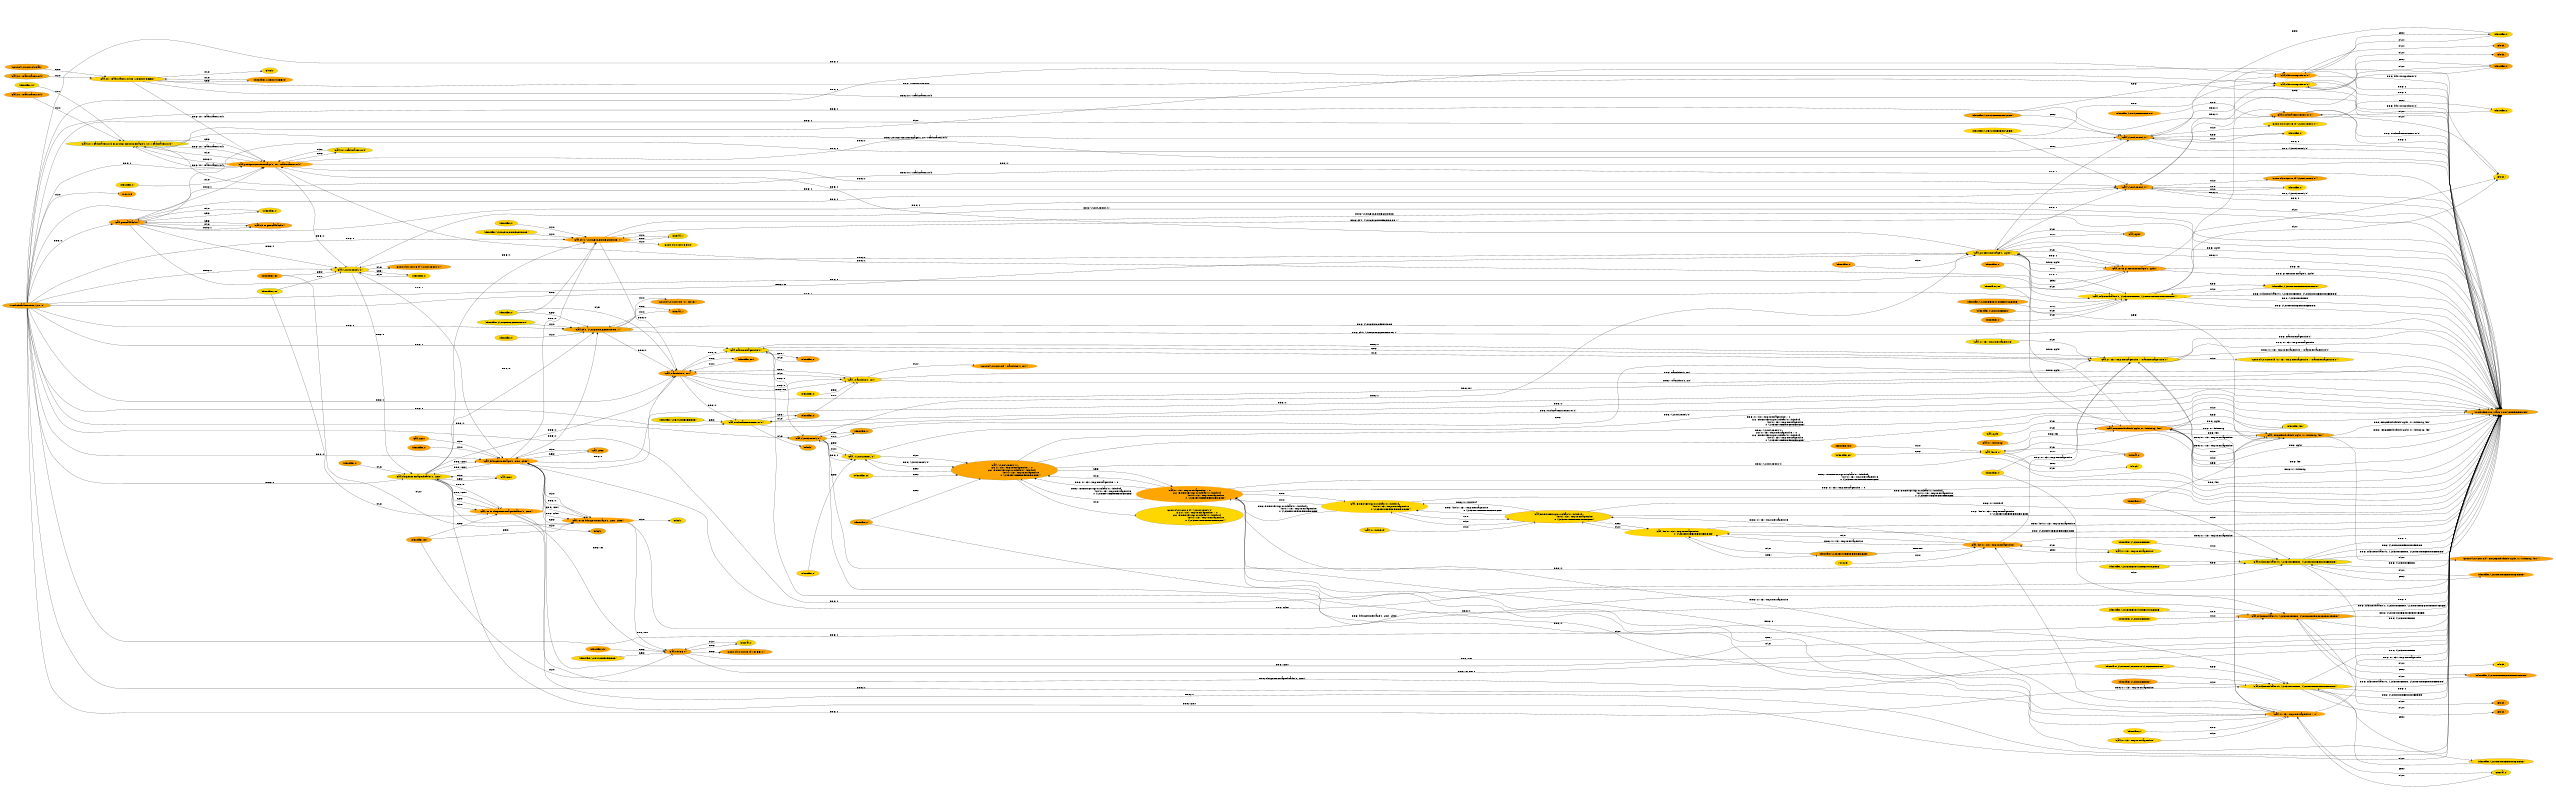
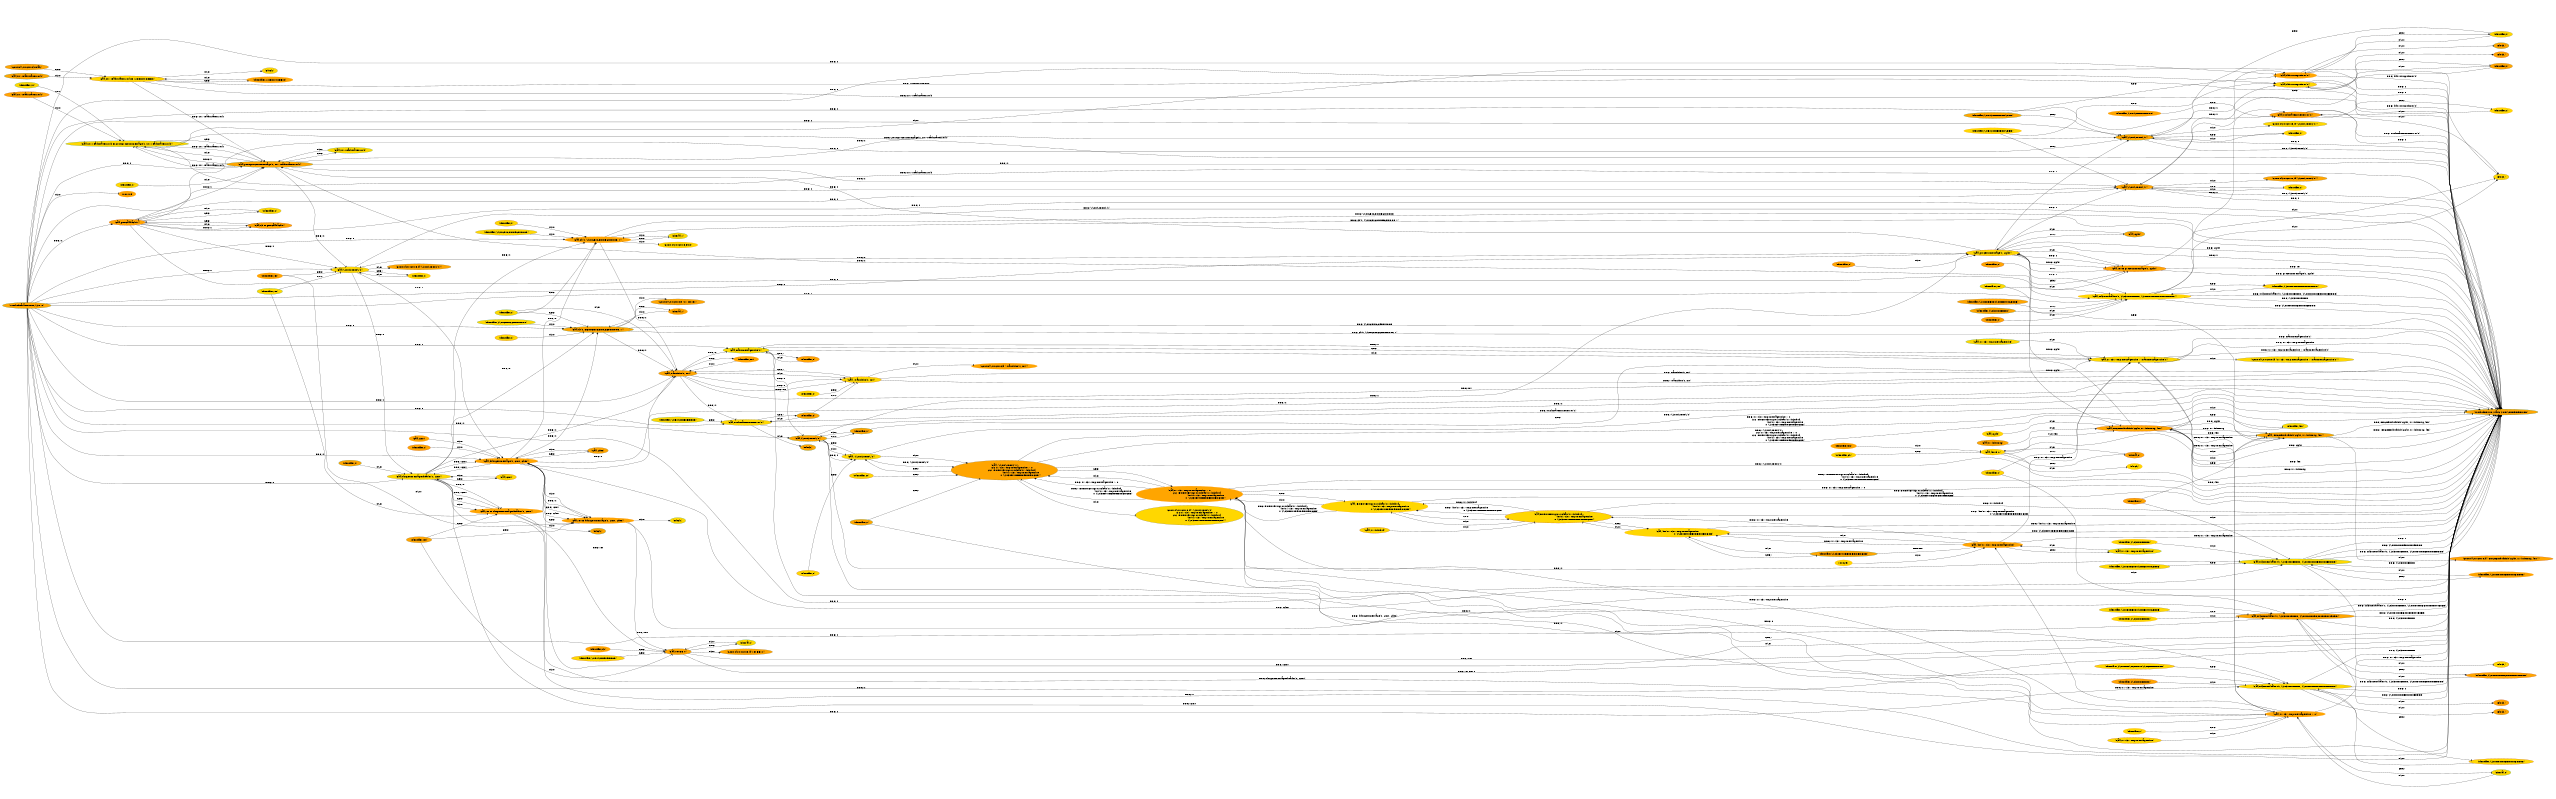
node "(Call,post_process_message(s, st->read_state_work))": color darkorange -> teal
edge "(MethodParameterIn,SSL *s)" -> "(Call,process_message(s, &pkt))": label "DDG: ret" -> "DDG: s"
node "(Call,cb(s, SSL_CB_ACCEPT_LOOP, 1))": label "(Call,cb(s, SSL_CB_ACCEPT_LOOP, 1))" -> "(Call,cb(s, HEADER_CB_ACCEPT_LOOP, 1))"
edge "(Call,len = 0)" -> "(Call,PACKET_buf_init(&pkt, s->init_msg, len))": label "DDG: len" -> "SSL: len"
edge "(Call,ret == 0)" -> "(ControlStructure,if (ret == 0))": label "CFG: " -> "AST: "
